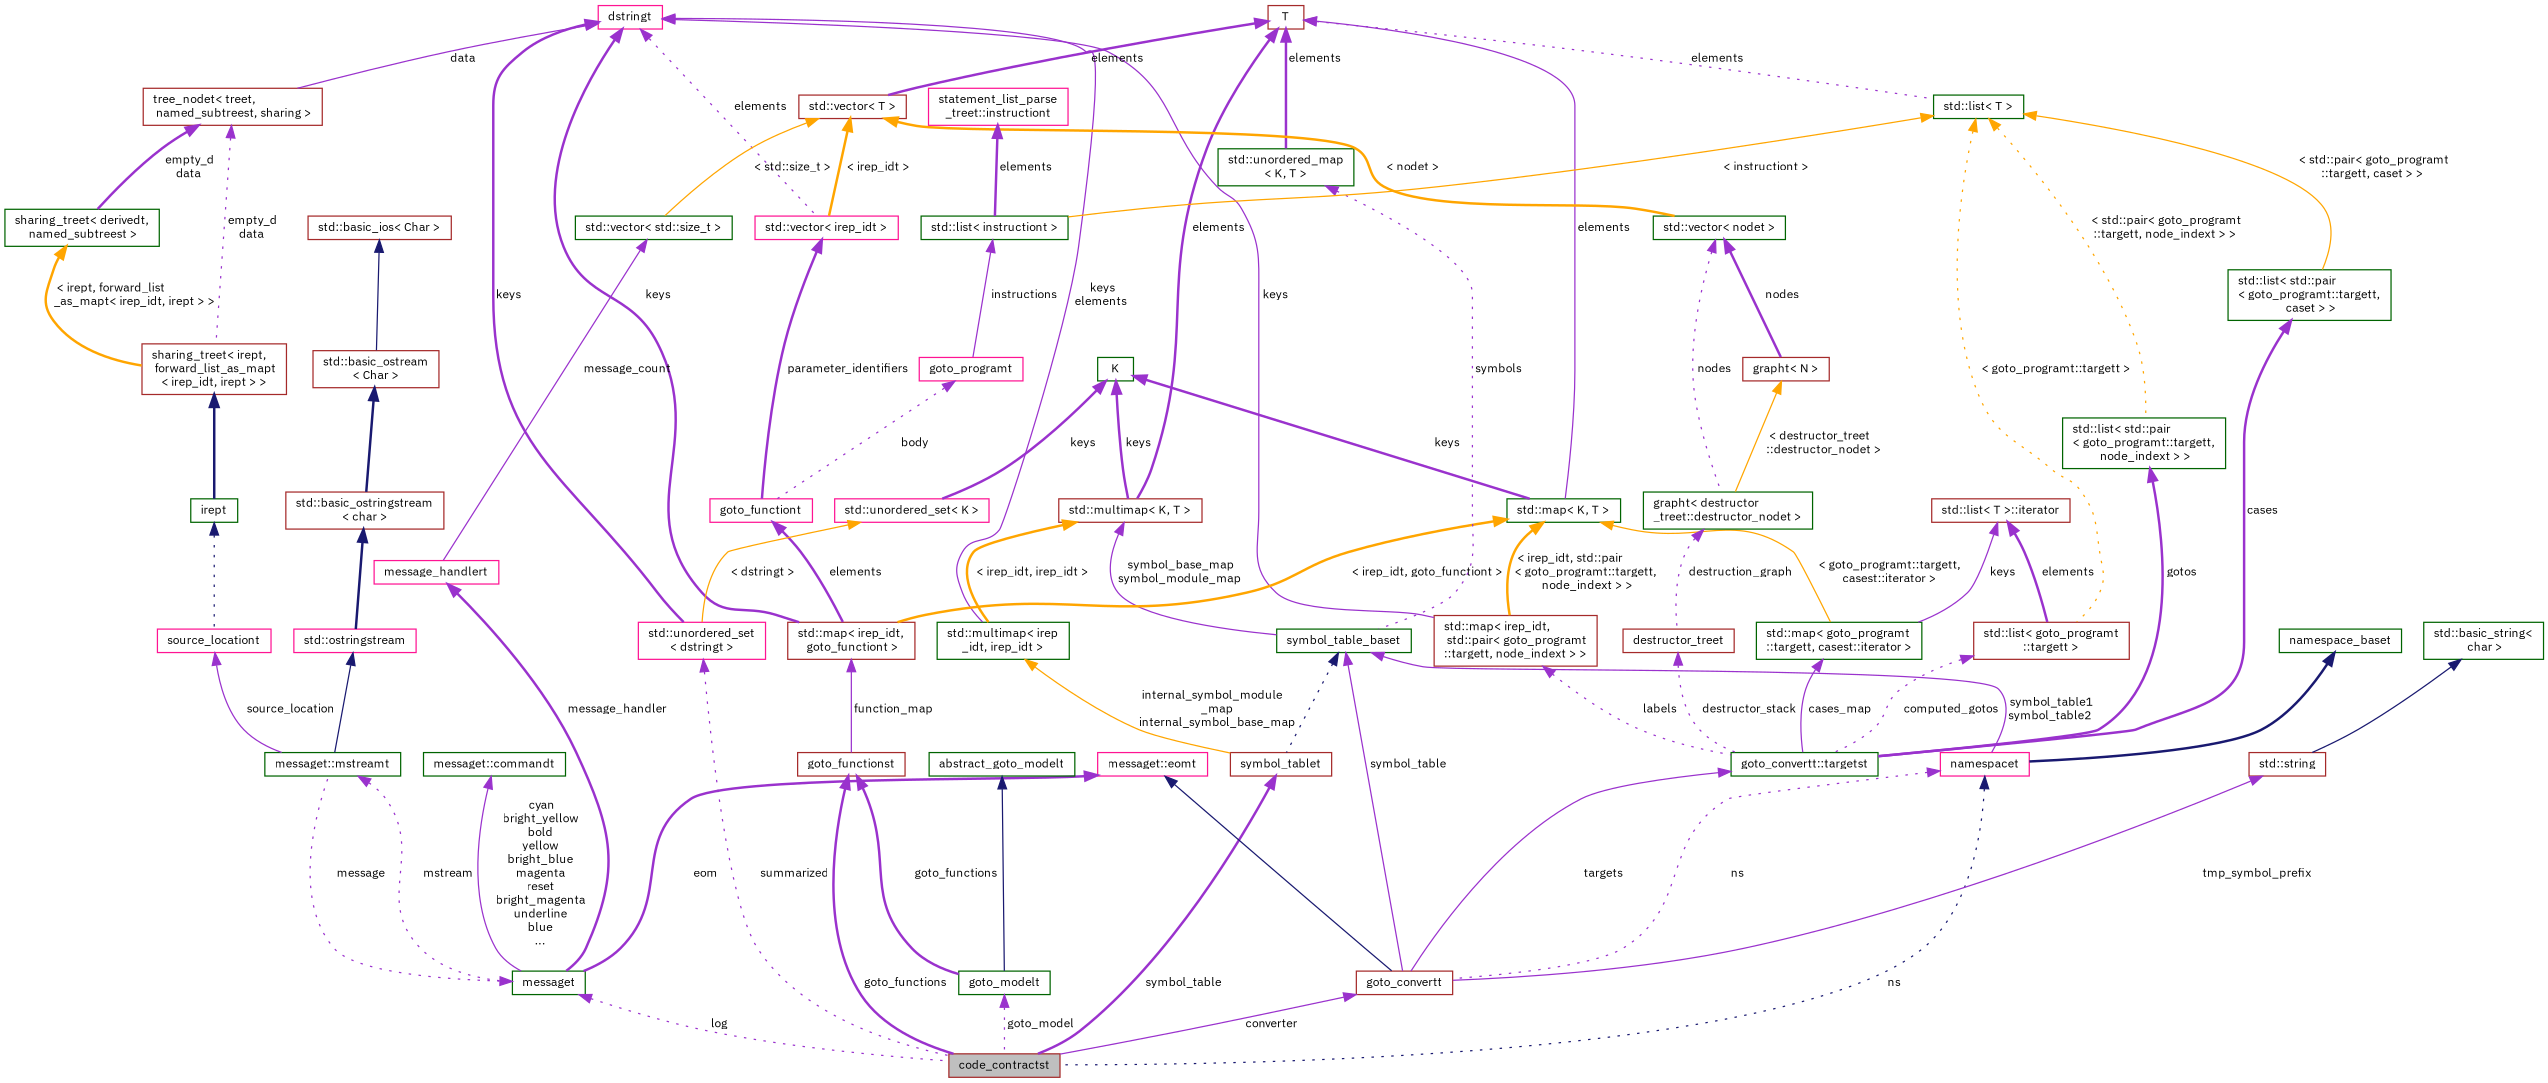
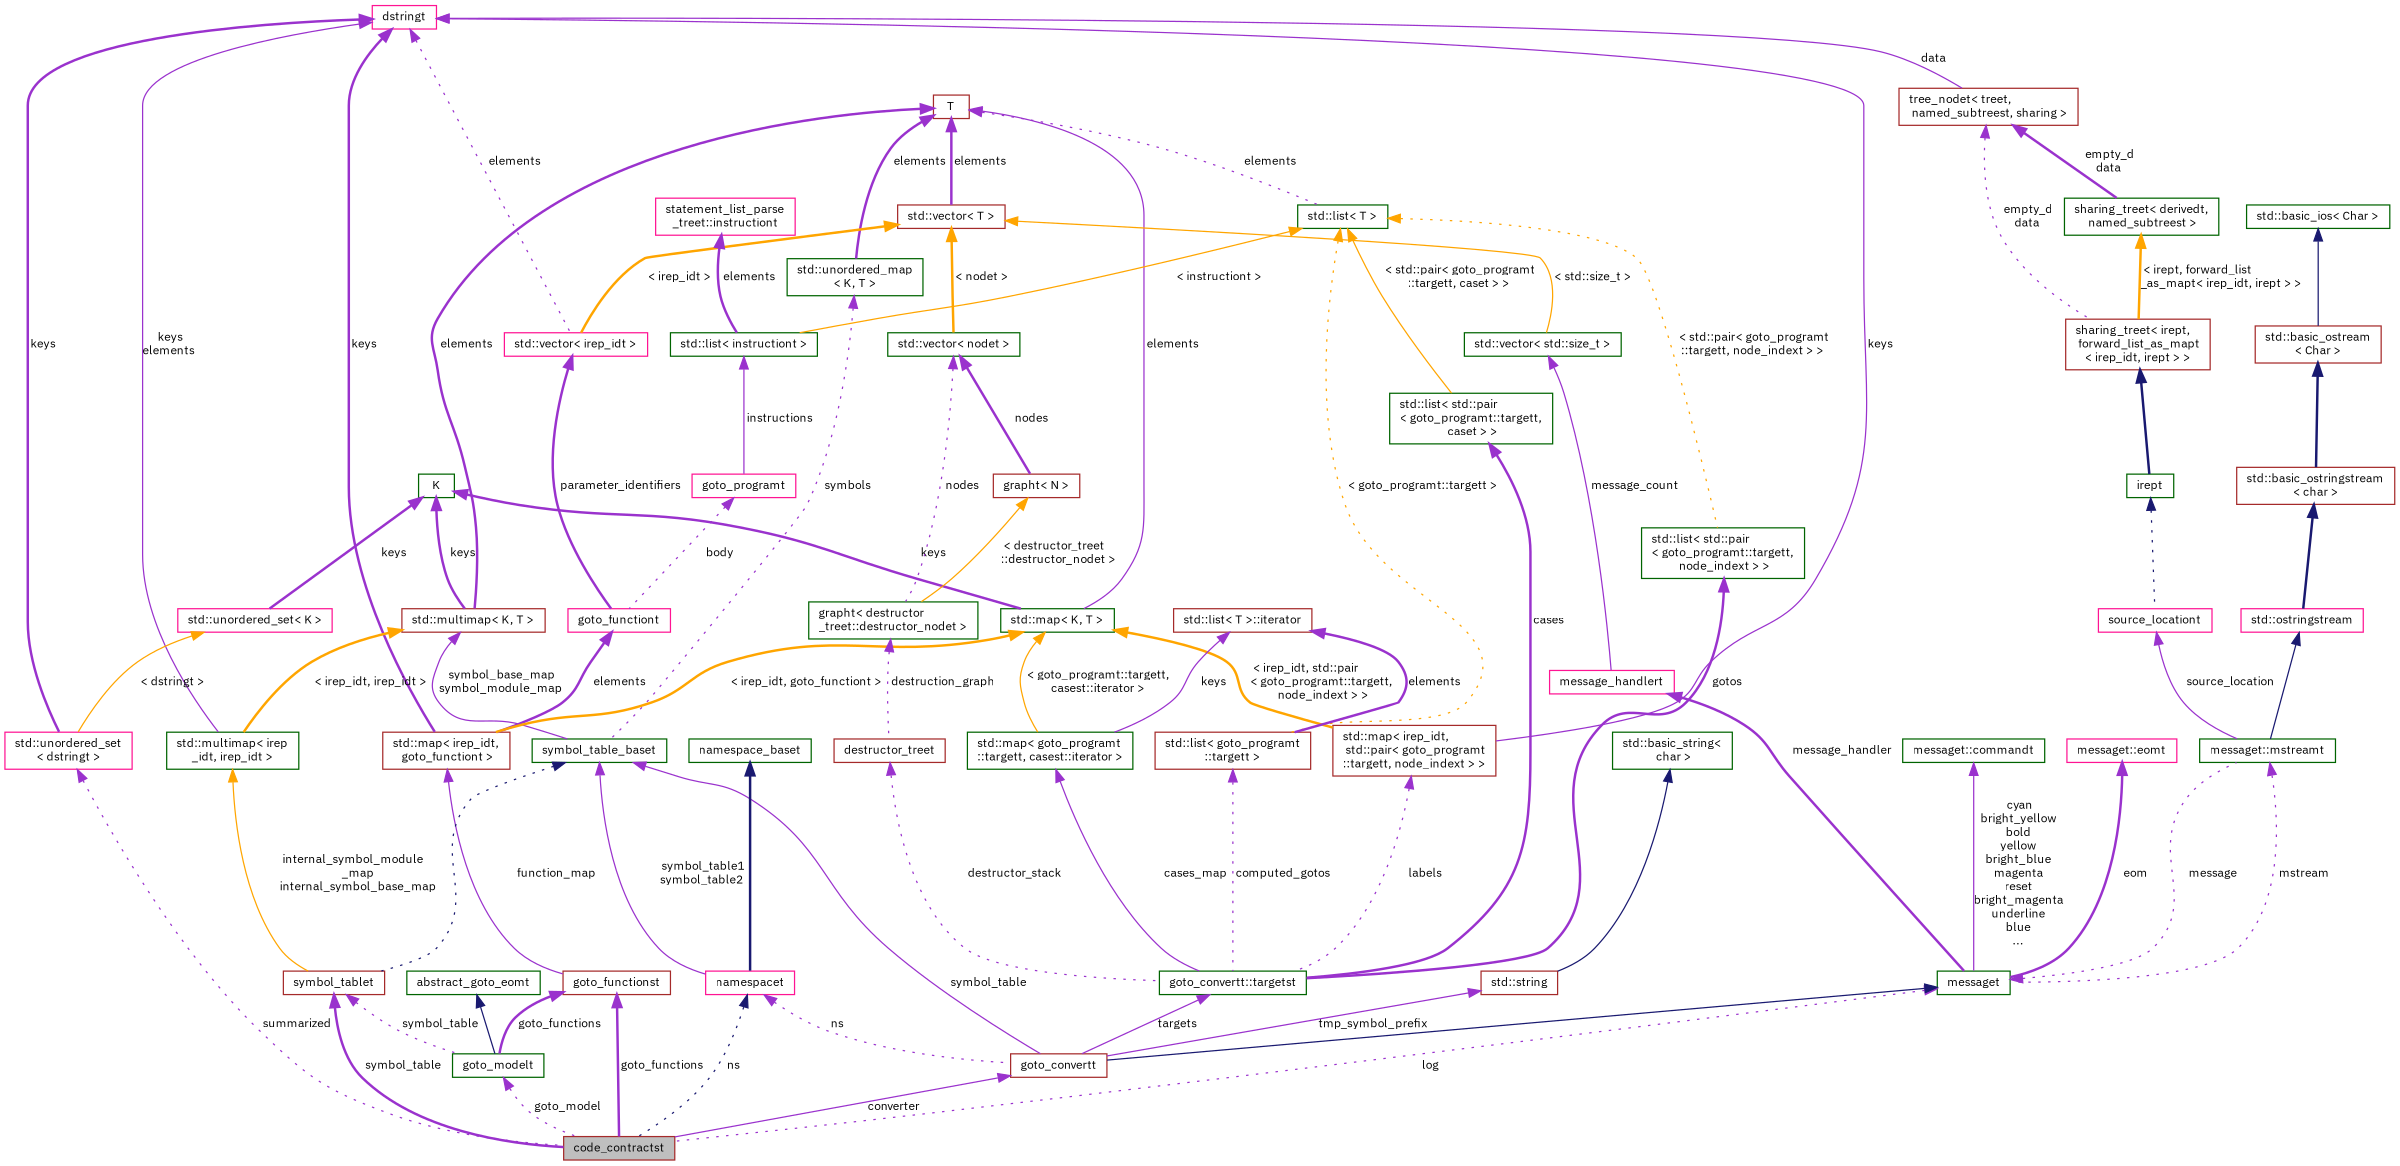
node "std::basic_ios< Char >": color brown -> darkgreen
node "abstract_goto_modelt": label "abstract_goto_modelt" -> "abstract_goto_eomt"
edge "goto_convertt" -> "messaget::eomt": now "goto_convertt" -> "messaget"
edge "goto_modelt" -> "symbol_tablet": added, label "symbol_table"
